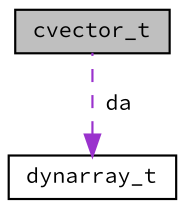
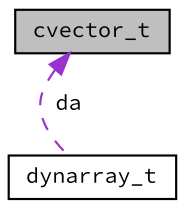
edge "cvector_t" -> "dynarray_t": reversed
